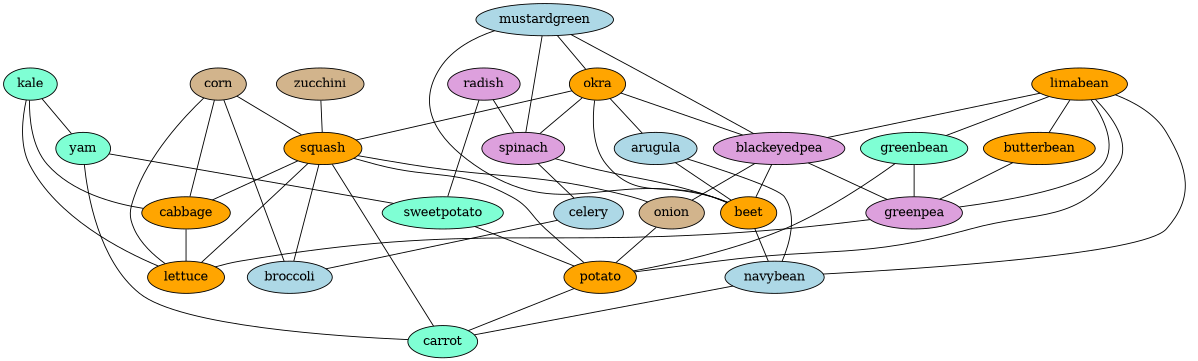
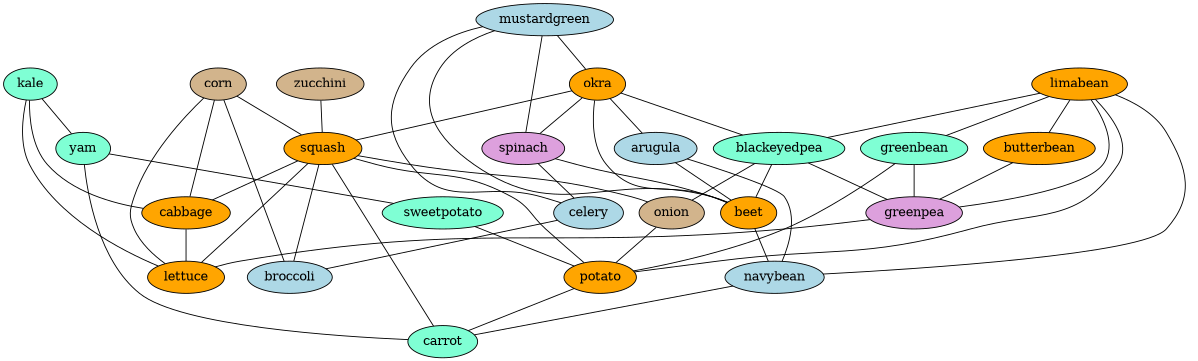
node "radish": removed
edge "mustardgreen" -- "blackeyedpea": now "mustardgreen" -- "celery"
node "blackeyedpea": fillcolor plum -> aquamarine
